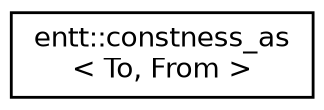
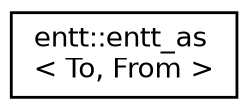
node "entt::constness_as < To, From >": label "entt::constness_as < To, From >" -> "entt::entt_as < To, From >"
